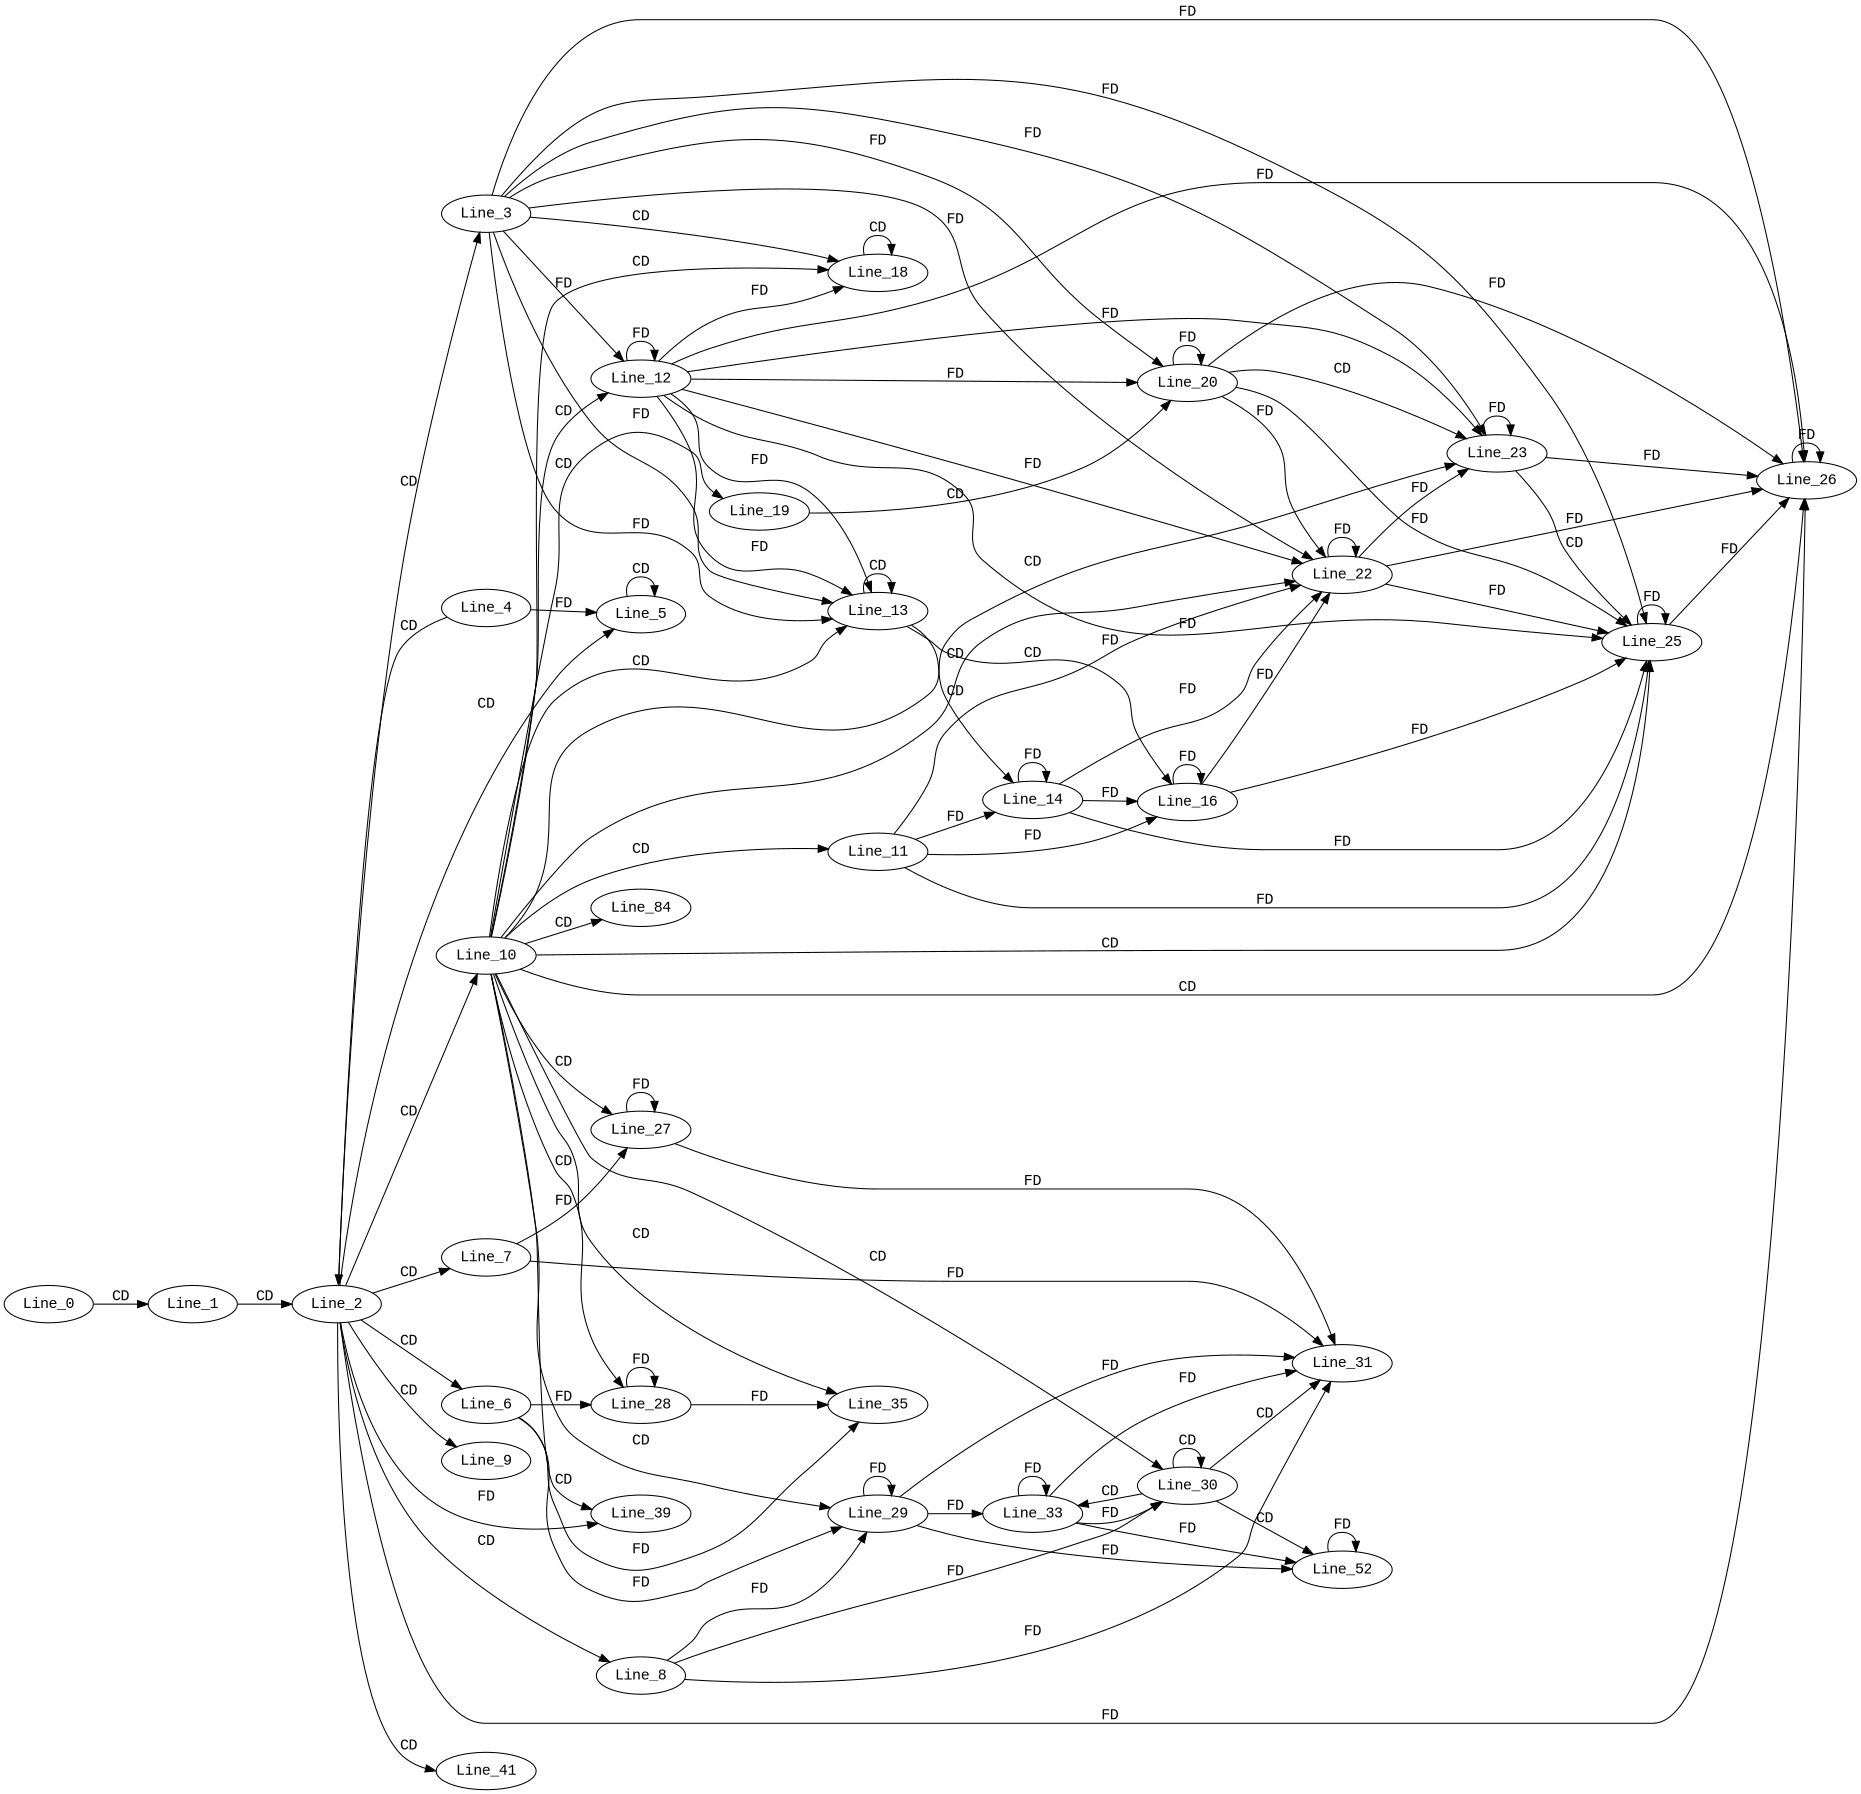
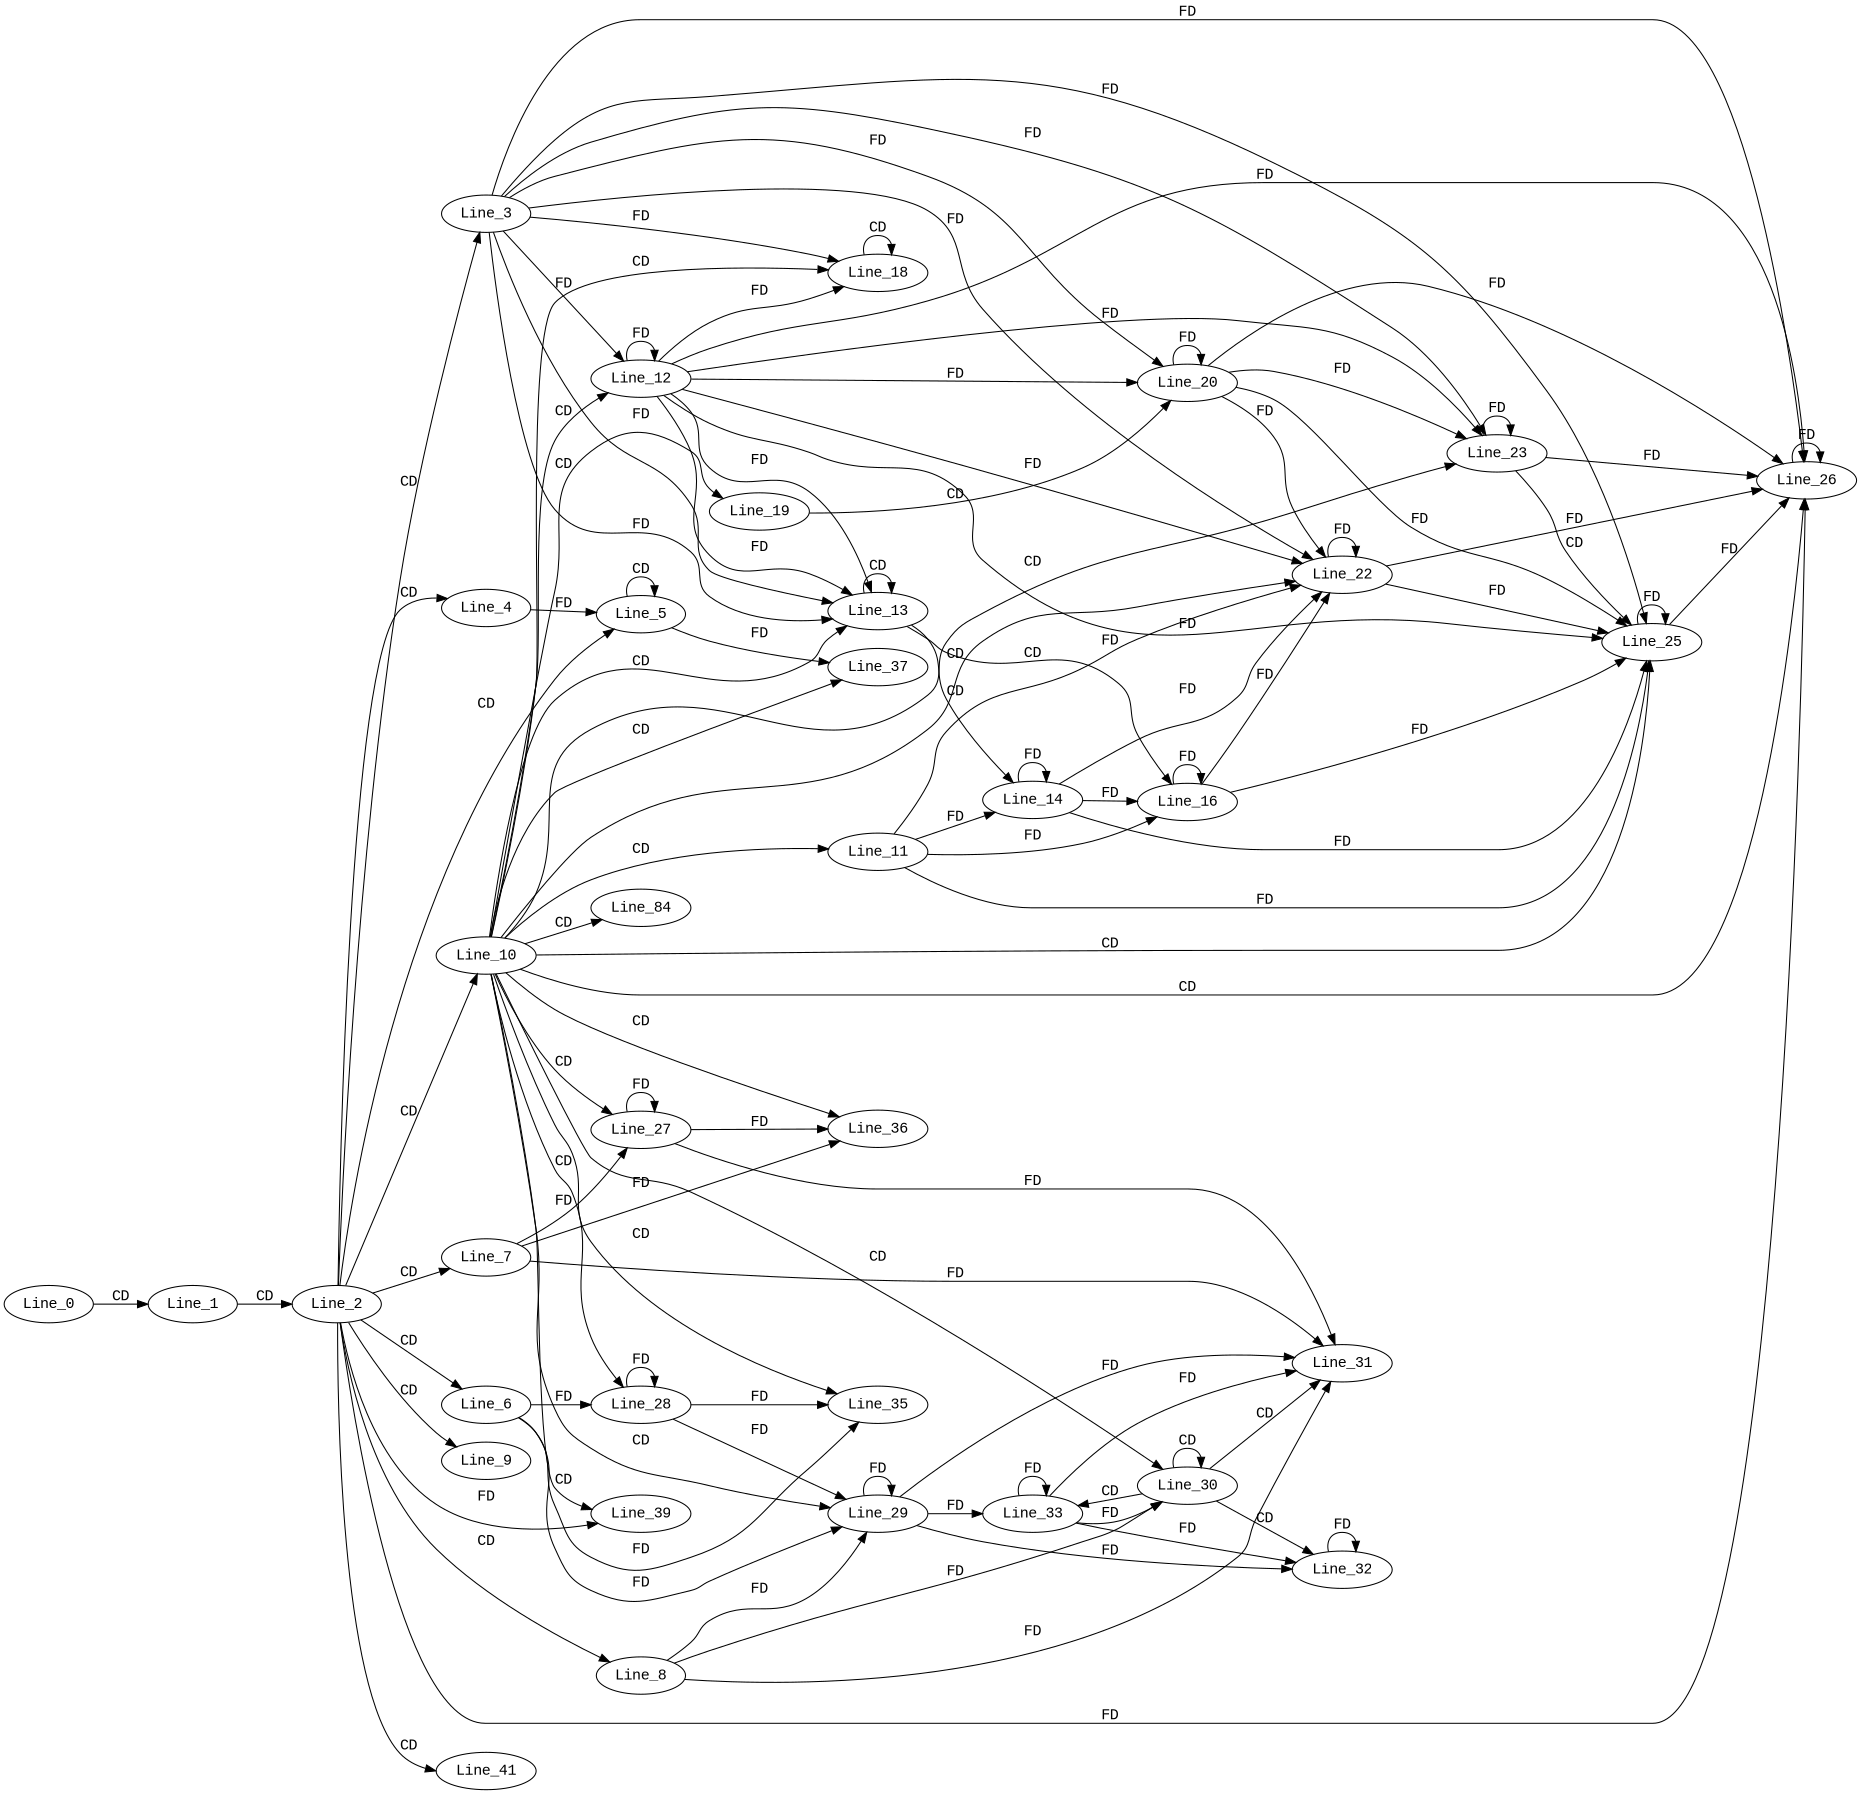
edge "Line_3" -> "Line_18": label "CD" -> "FD"
edge "Line_20" -> "Line_23": label "CD" -> "FD"
edge "Line_22" -> "Line_23": removed, label "FD"
node "Line_37": added
edge "Line_4" -> "Line_2": reversed
node "Line_36": added
edge "Line_28" -> "Line_29": added, label "FD"
node "Line_52": label "Line_52" -> "Line_32"
